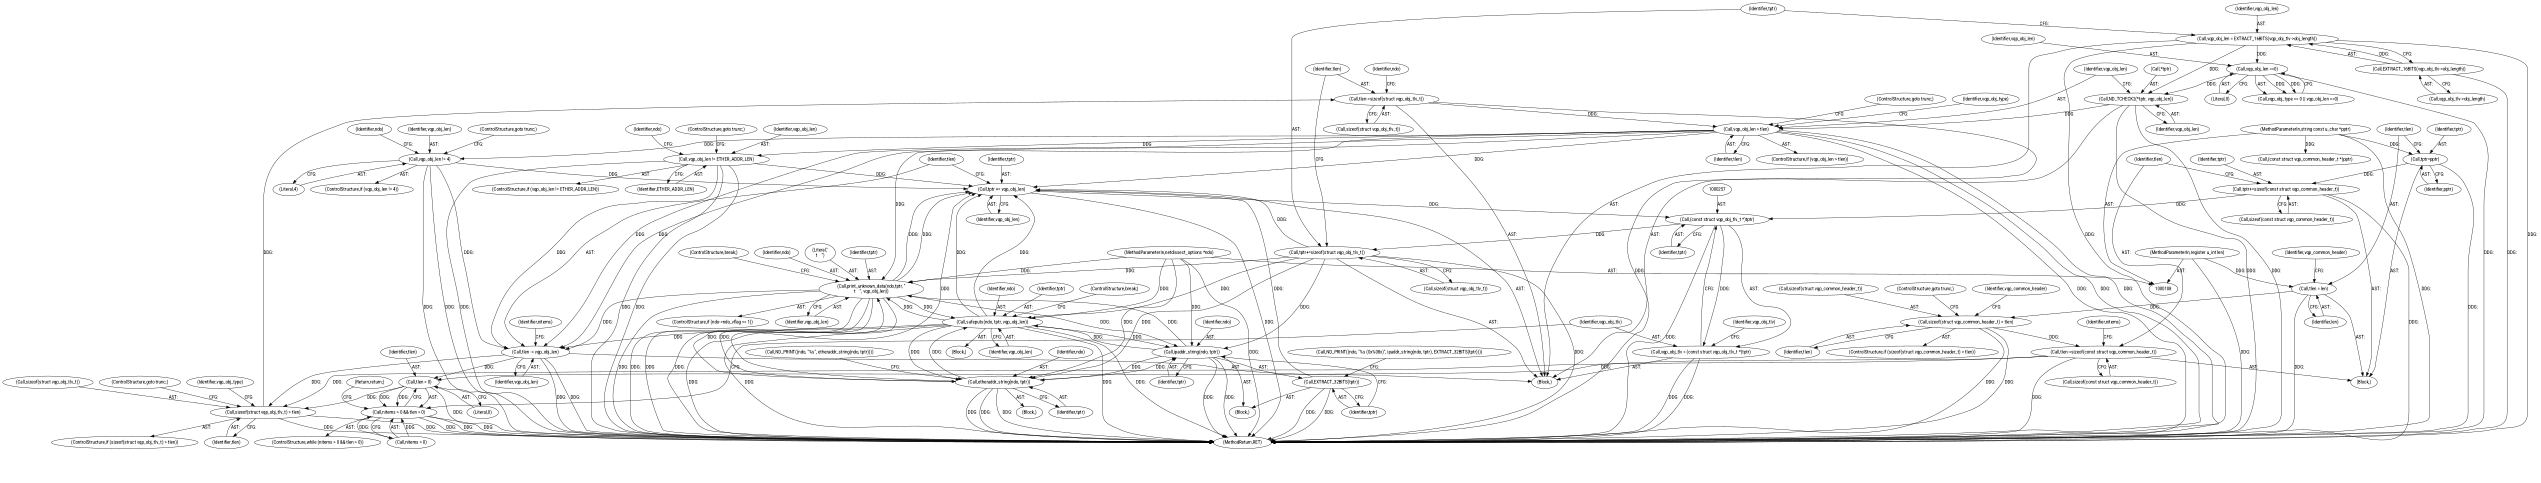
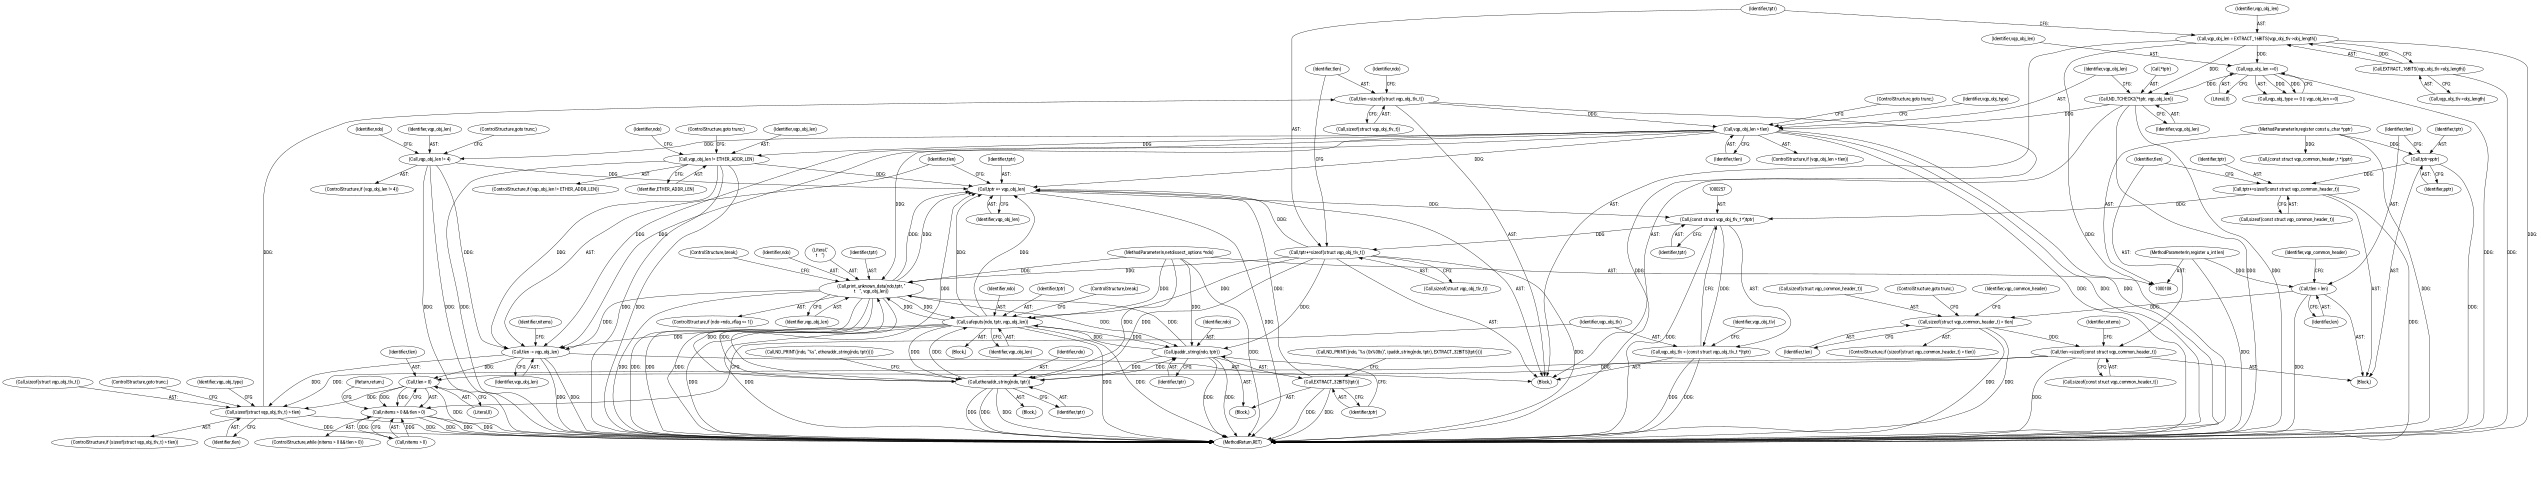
node "(MethodParameterIn,string const u_char *pptr)": label "(MethodParameterIn,string const u_char *pptr)" -> "(MethodParameterIn,register const u_char *pptr)"
node "(Literal,4)": removed
